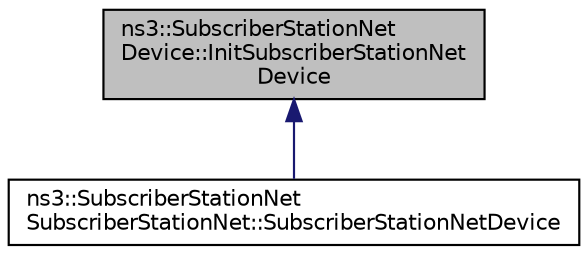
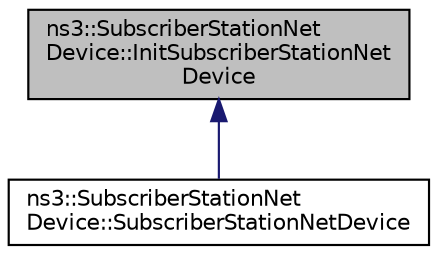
node "ns3::SubscriberStationNet SubscriberStationNet::SubscriberStationNetDevice": label "ns3::SubscriberStationNet SubscriberStationNet::SubscriberStationNetDevice" -> "ns3::SubscriberStationNet Device::SubscriberStationNetDevice"
